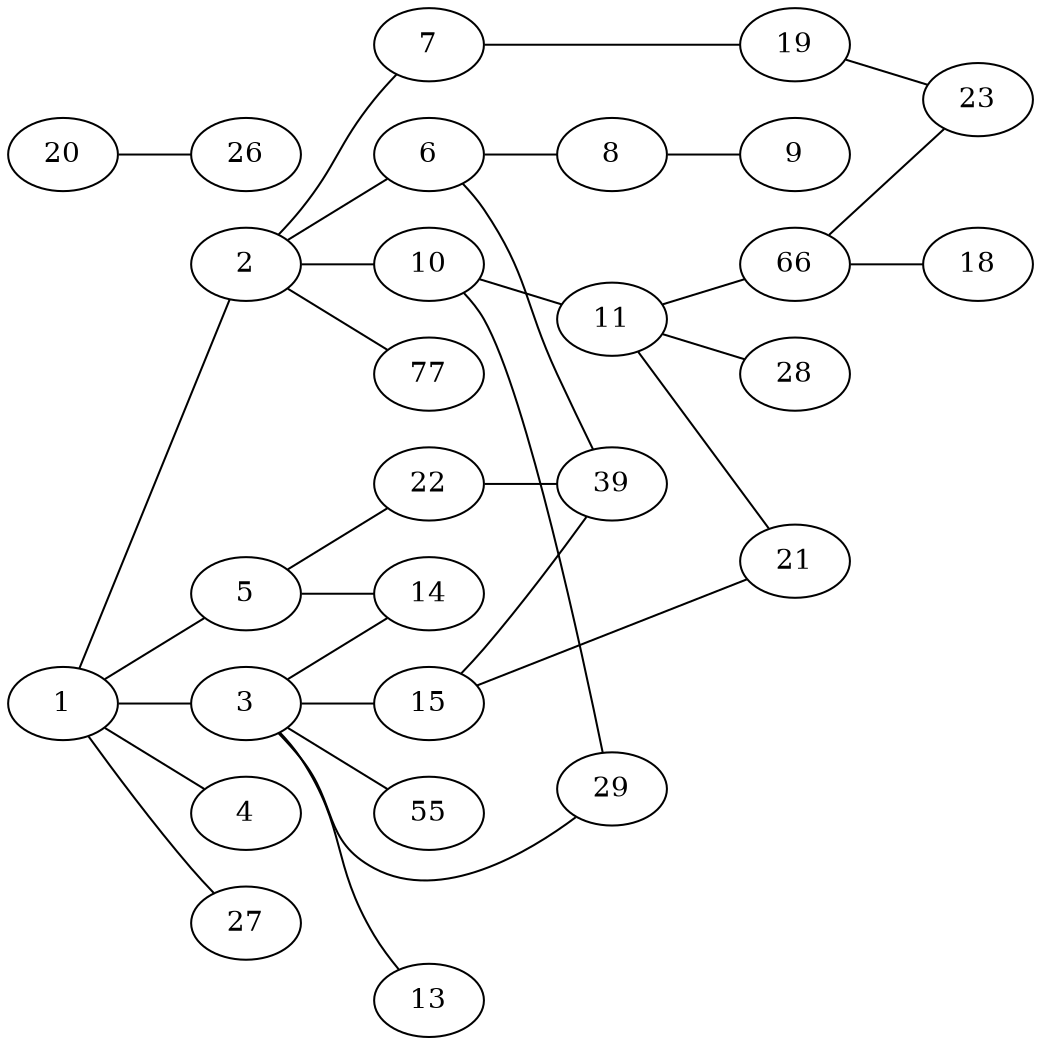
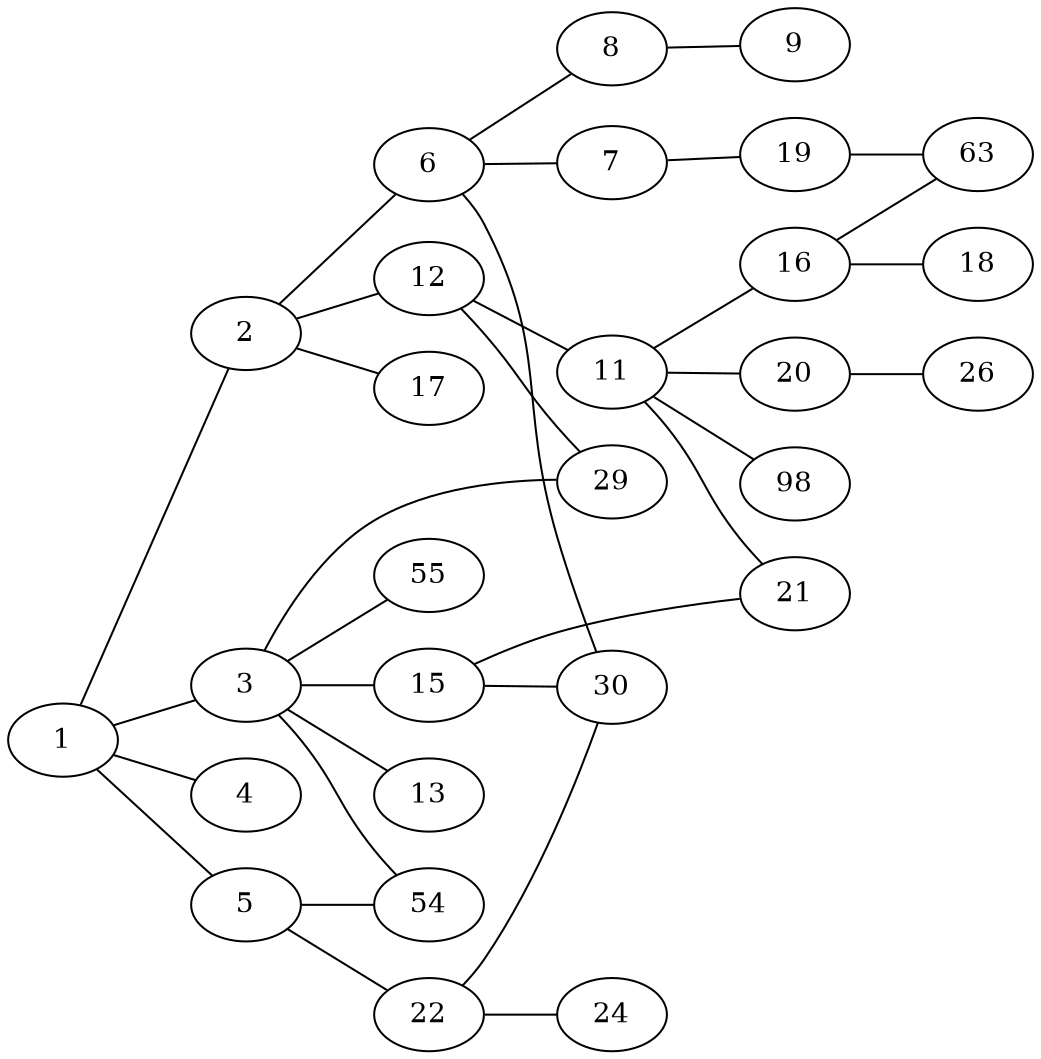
node "23": label "23" -> "63"
edge "7" -- "2": now "7" -- "6"
node "10": label "10" -> "12"
node "66": label "66" -> "16"
edge "11" -- "20": added
node "77": label "77" -> "17"
node "28": label "28" -> "98"
node "39": label "39" -> "30"
node "14": label "14" -> "54"
node "27": removed
node "24": added
